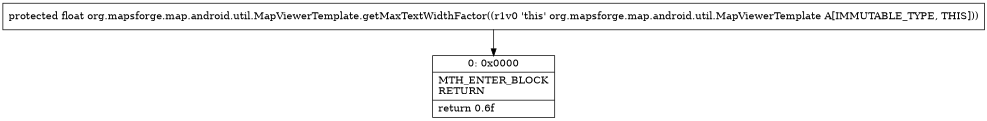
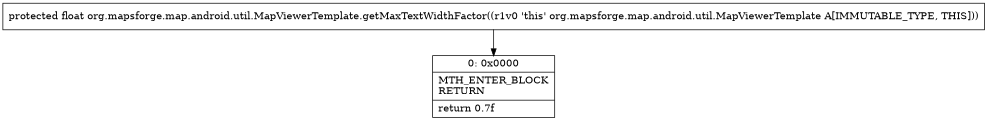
node "0: 0x0000": text "return 0.6f" -> "return 0.7f"
